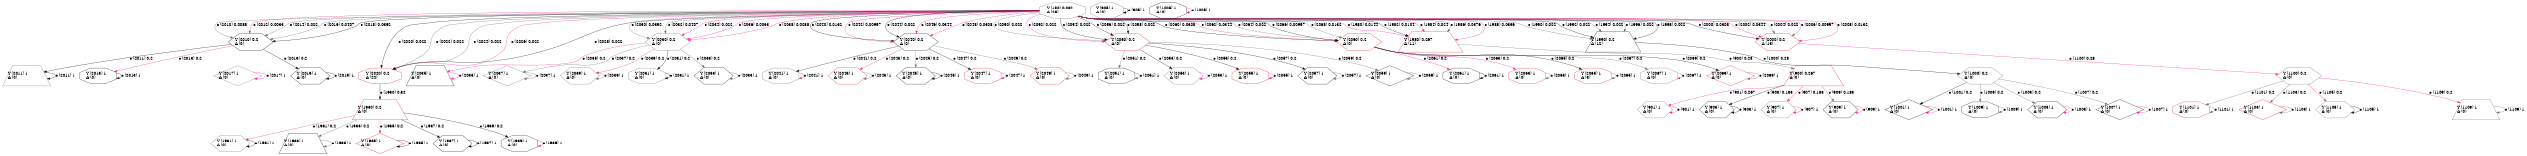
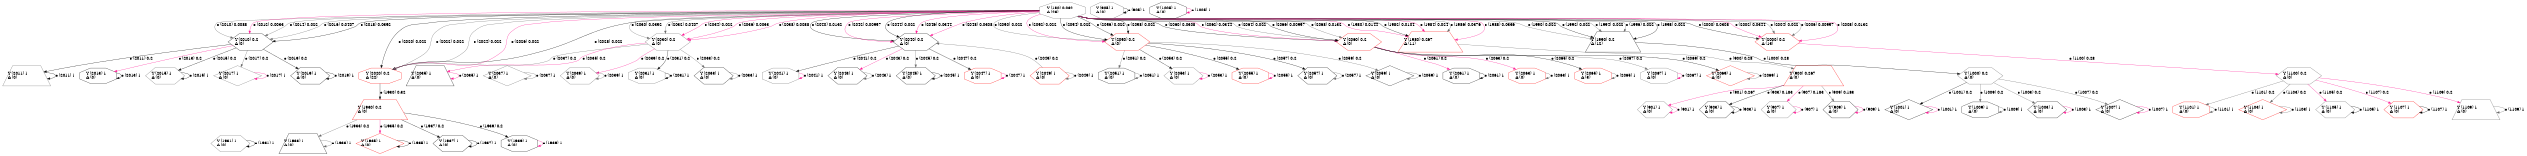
edge "Y (2040) 0.2 A (0)" -> "Y (2049) 1 A (0)": reversed
edge "Y (2010) 0.2 A (0)" -> "Y (2017) 1 A (0)": added, label "o (2017) 0.2"
edge "Y (2030) 0.2 A (0)" -> "Y (2037) 1 A (0)": now "Y (2030) 0.2 A (0)" -> "Y (2020) 0.2 A (22)"
node "Y (2015) 1 A (0)": added
node "Y (2043) 1 A (0)": color red -> black
node "Y (1107) 1 A (0)": added
edge "Y (1930) 0.2 A (0)" -> "Y (1931) 1 A (0)": removed, label "o (1931) 0.2"
